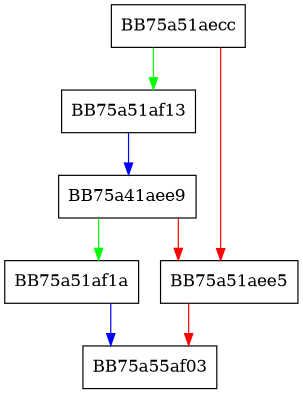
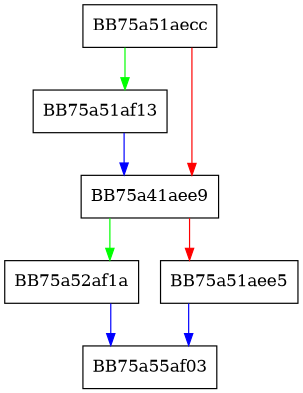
edge "BB75a51aecc" -> "BB75a51aee5": now "BB75a51aecc" -> "BB75a41aee9"
node "BB75a51af1a": label "BB75a51af1a" -> "BB75a52af1a"
edge "BB75a51aee5" -> "BB75a55af03": color red -> blue
